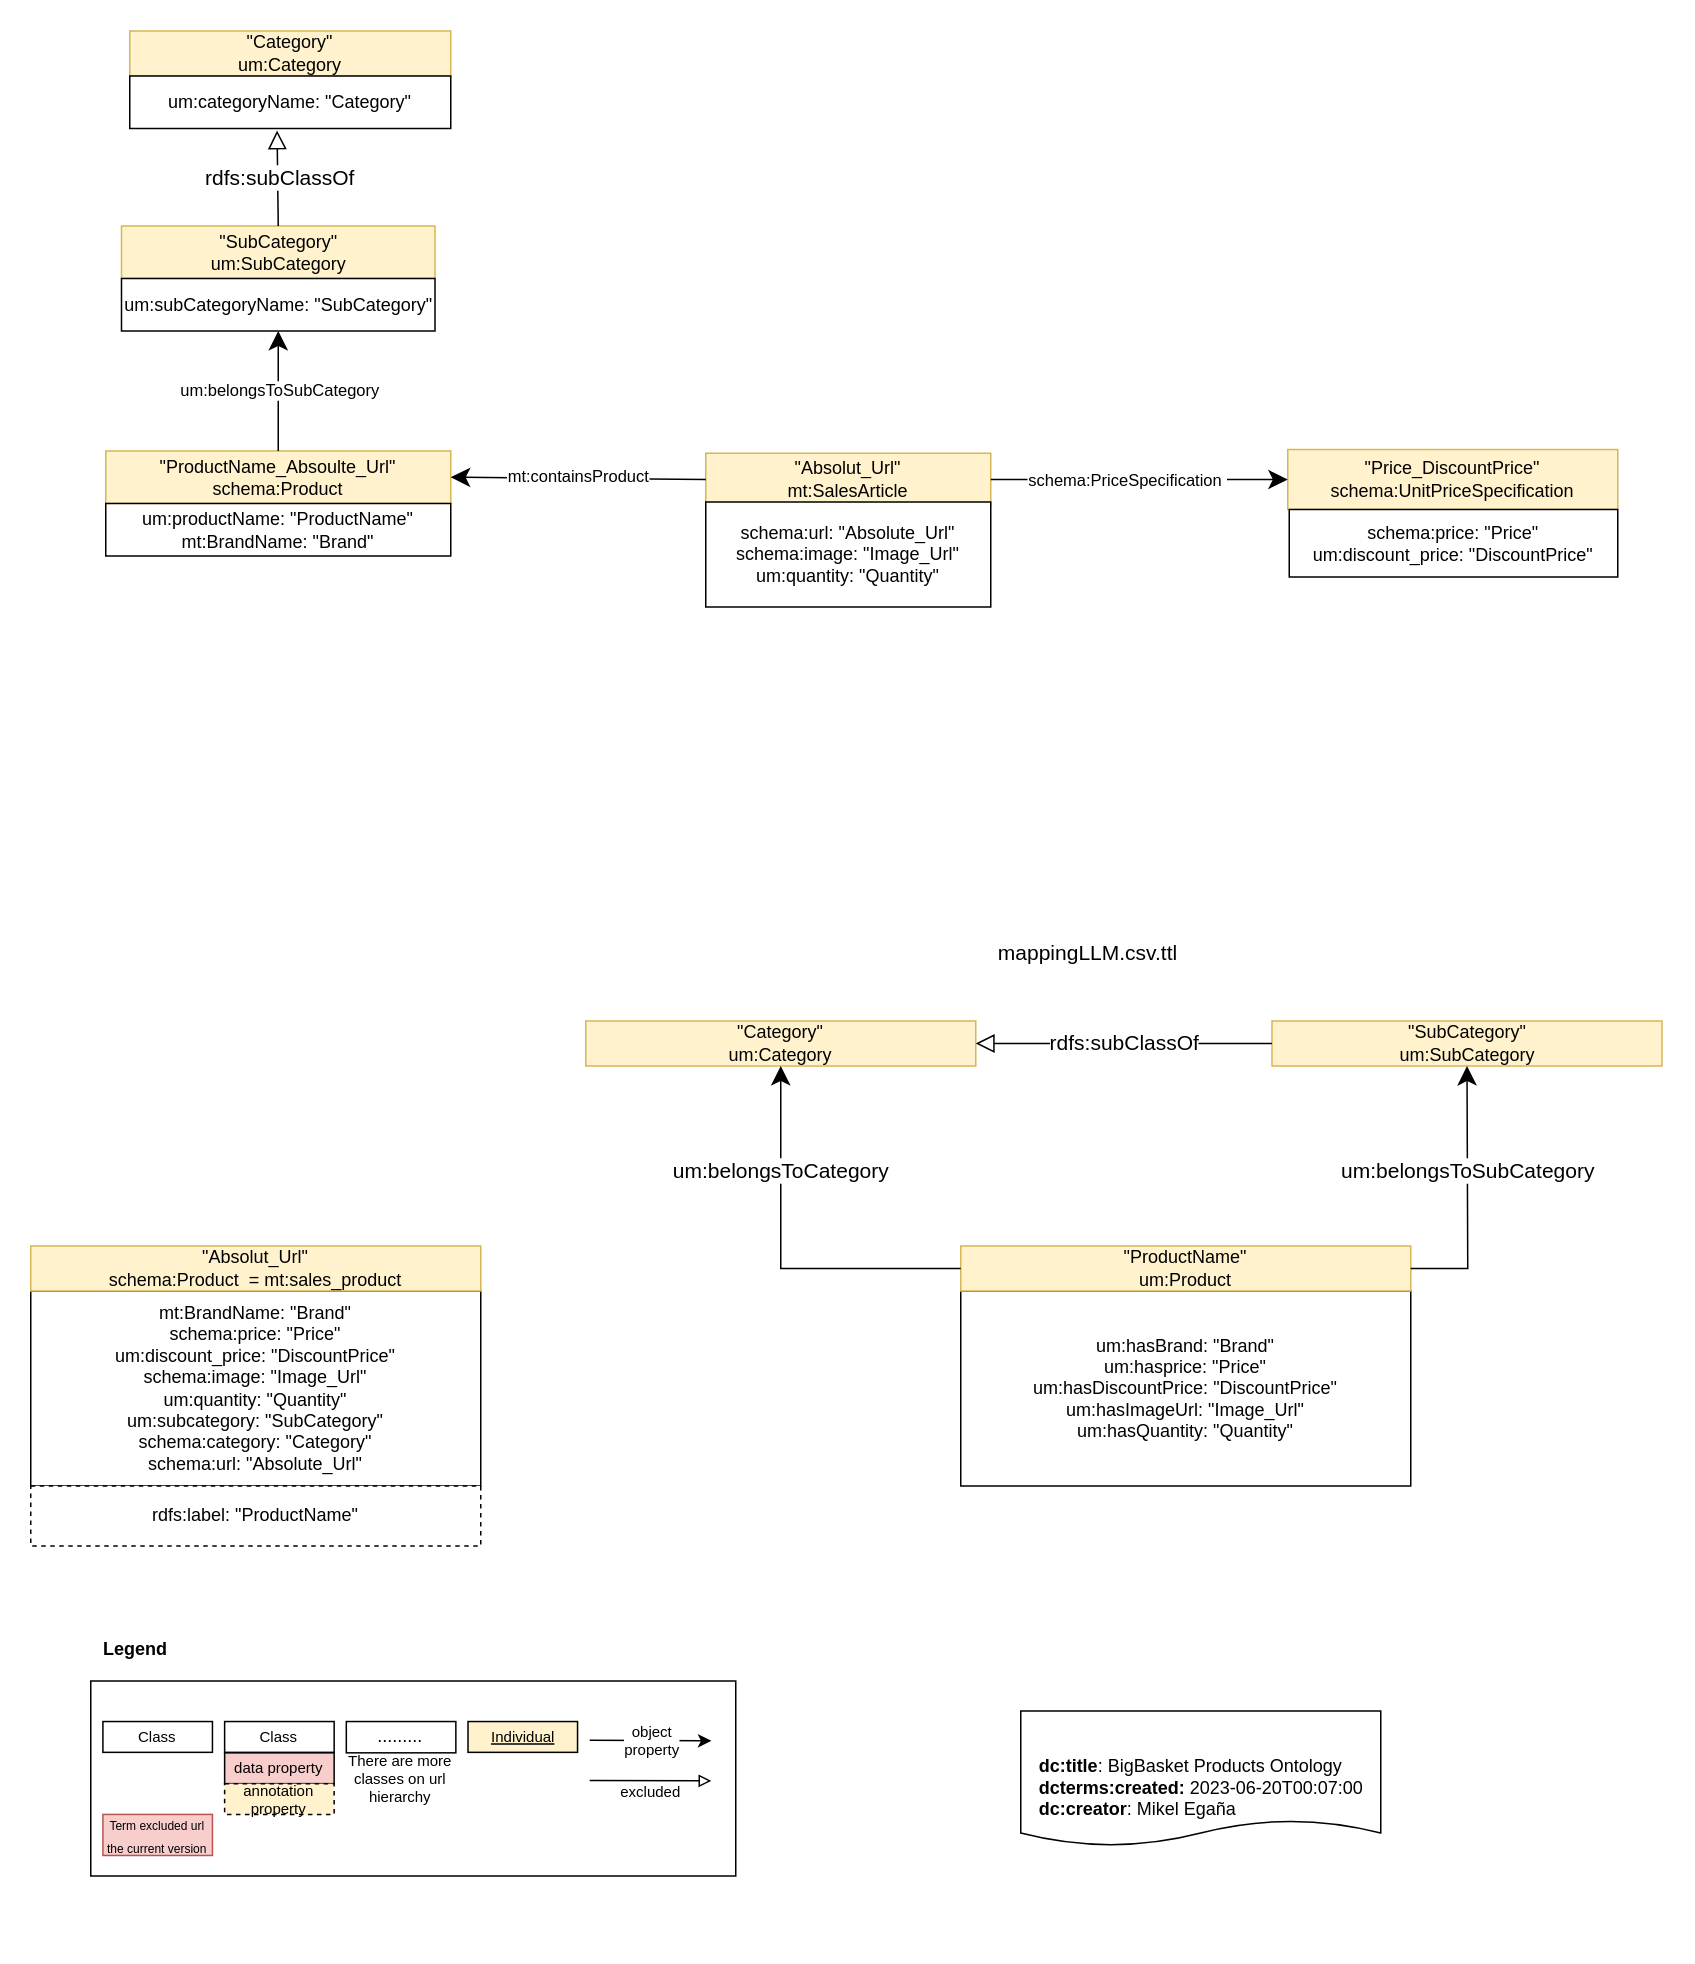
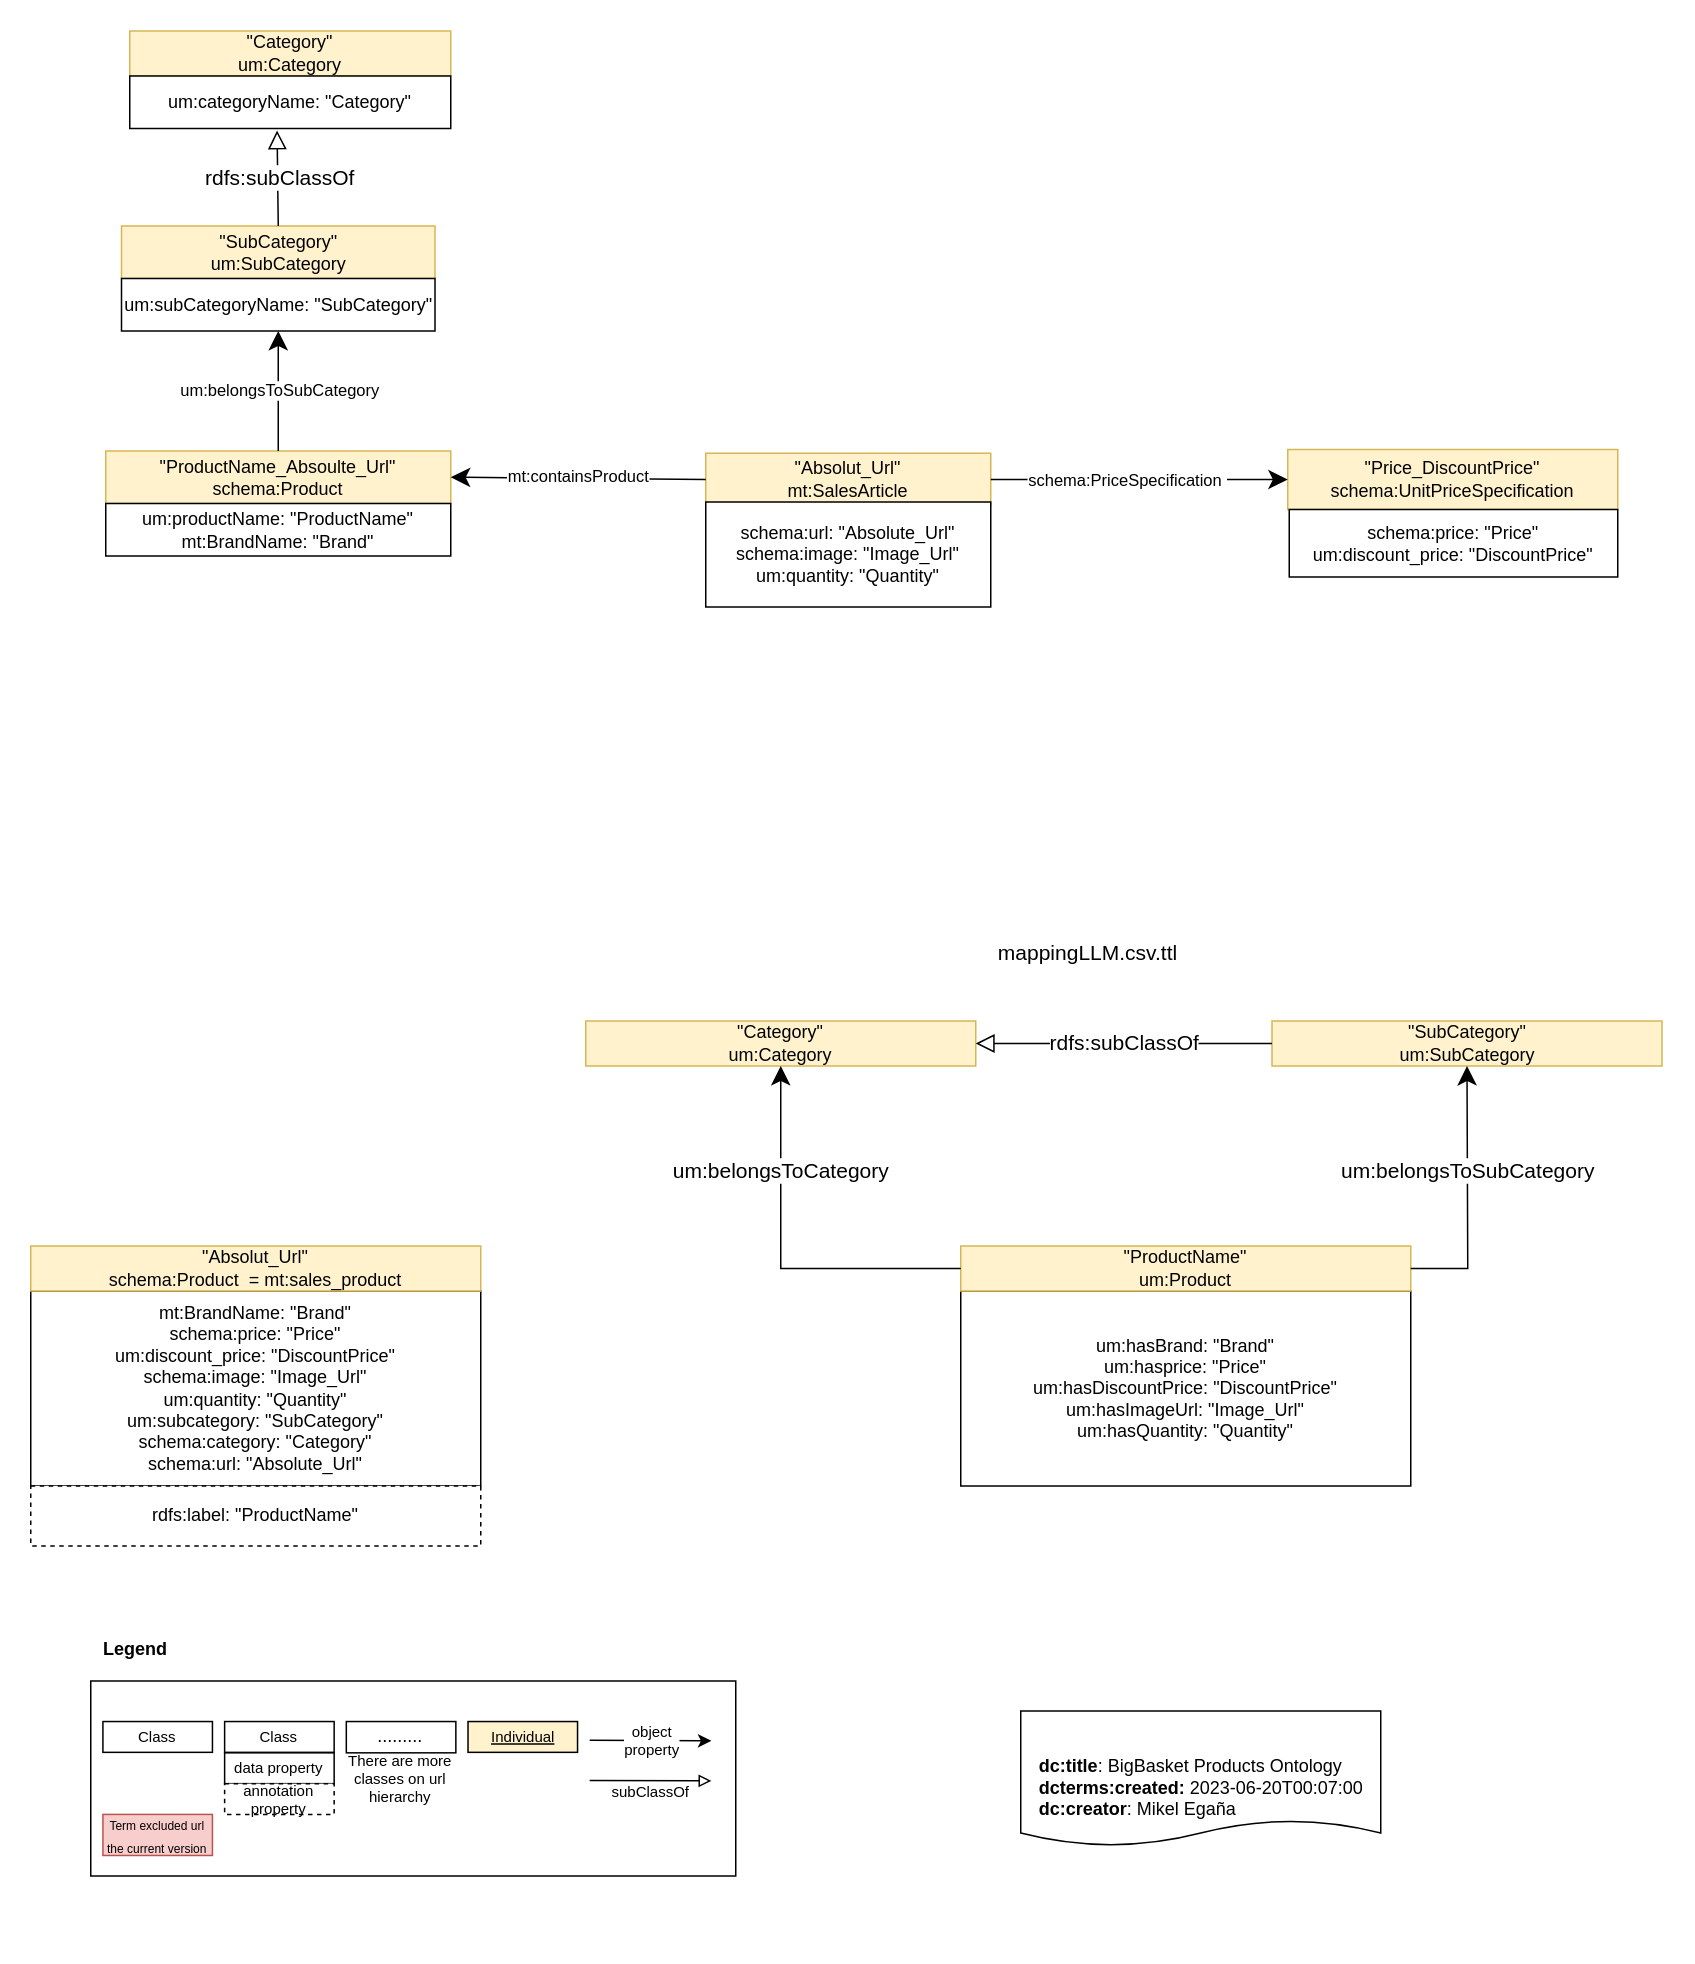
node "data property": fillcolor #f8cecc -> #ffffff
node "excluded": label "excluded" -> "subClassOf"
node "annotation property": fillcolor #fff2cc -> #ffffff
